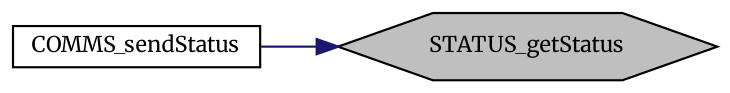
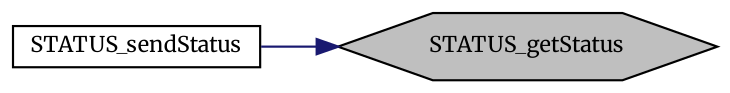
node "COMMS_sendStatus": label "COMMS_sendStatus" -> "STATUS_sendStatus"
